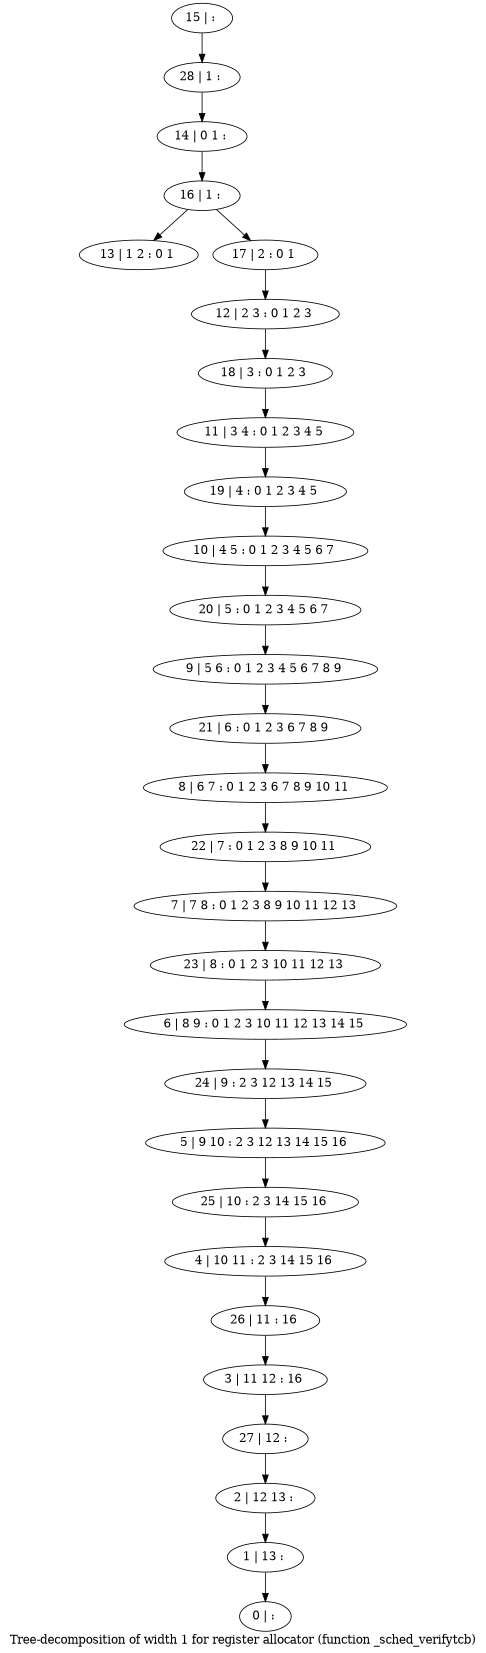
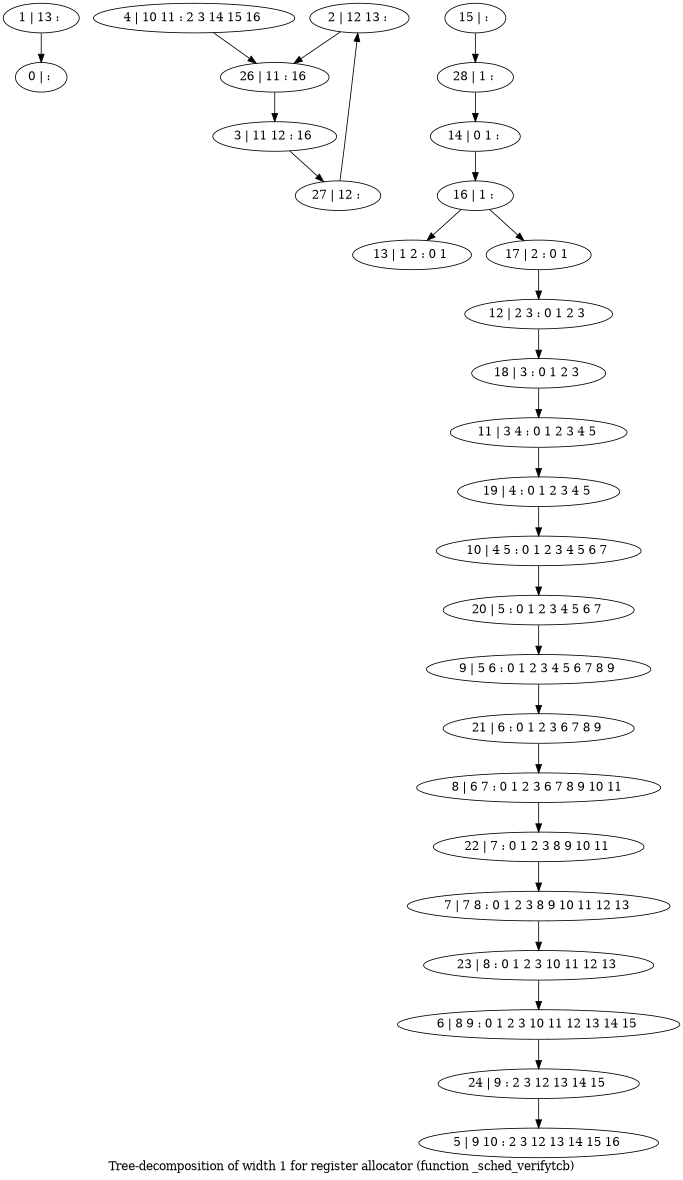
node "25 | 10 : 2 3 14 15 16": removed
edge "2 | 12 13 :" -> "1 | 13 :": now "2 | 12 13 :" -> "26 | 11 : 16"
